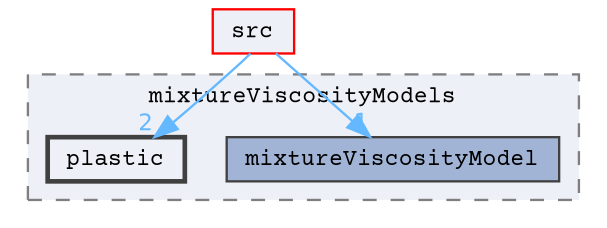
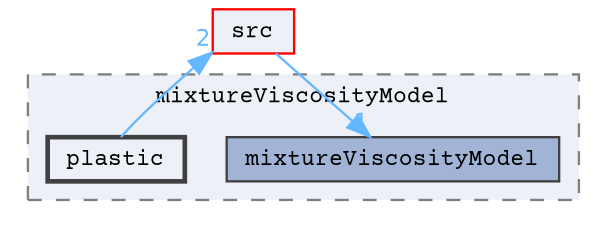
edge "src" -> "plastic": reversed
cluster "mixtureViscosityModels": label "mixtureViscosityModels" -> "mixtureViscosityModel"
